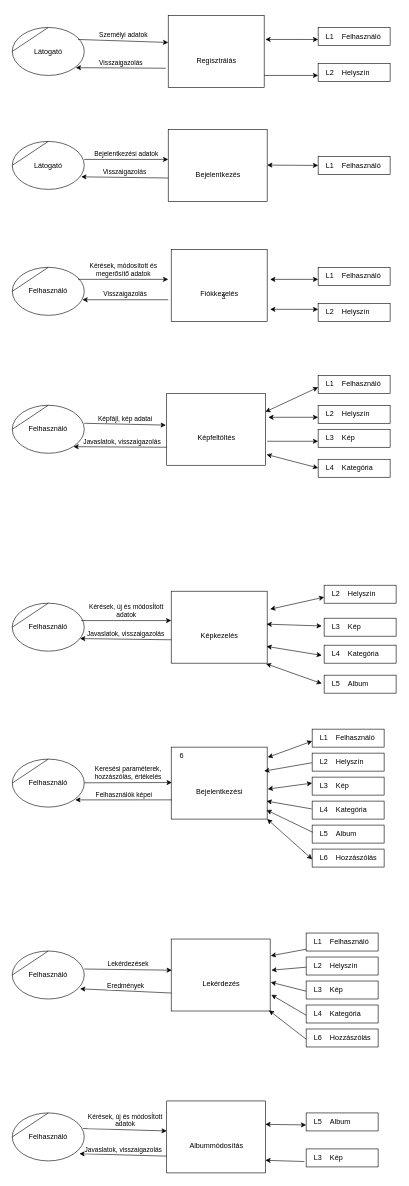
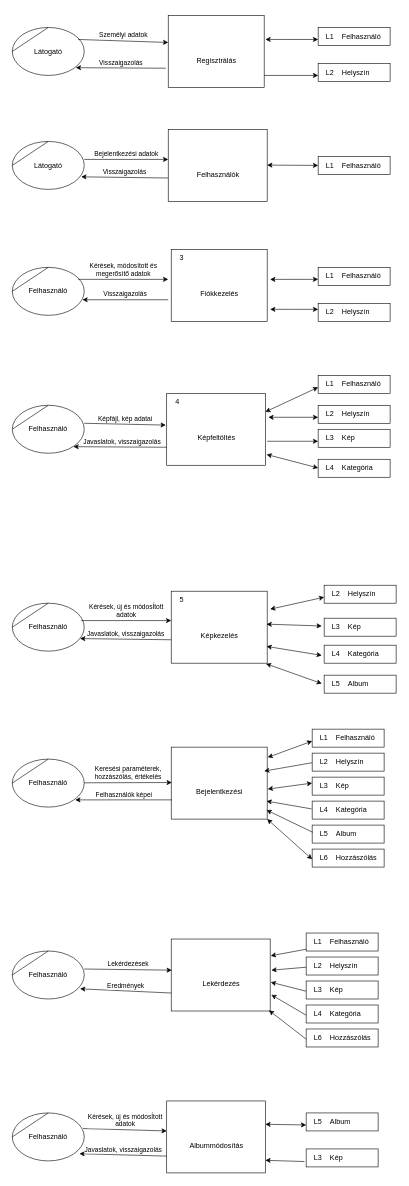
node "Bejelentkezés": label "Bejelentkezés" -> "Felhasználók"
node "3": moved (224, 297) -> (182, 258)
node "4": added
node "5": added
node "6": removed
